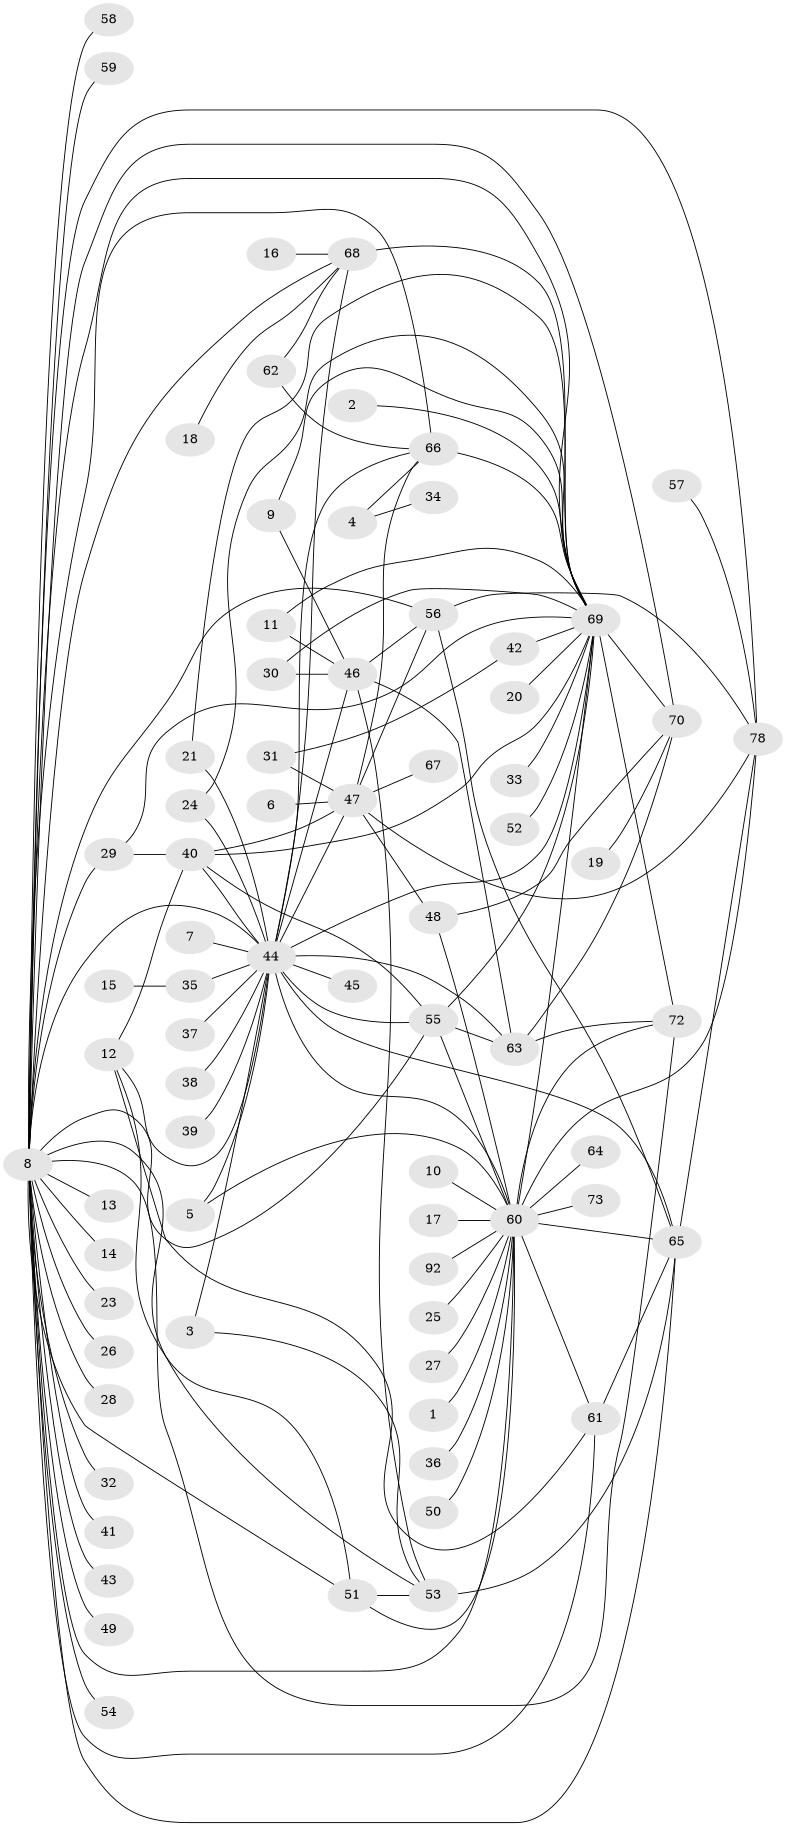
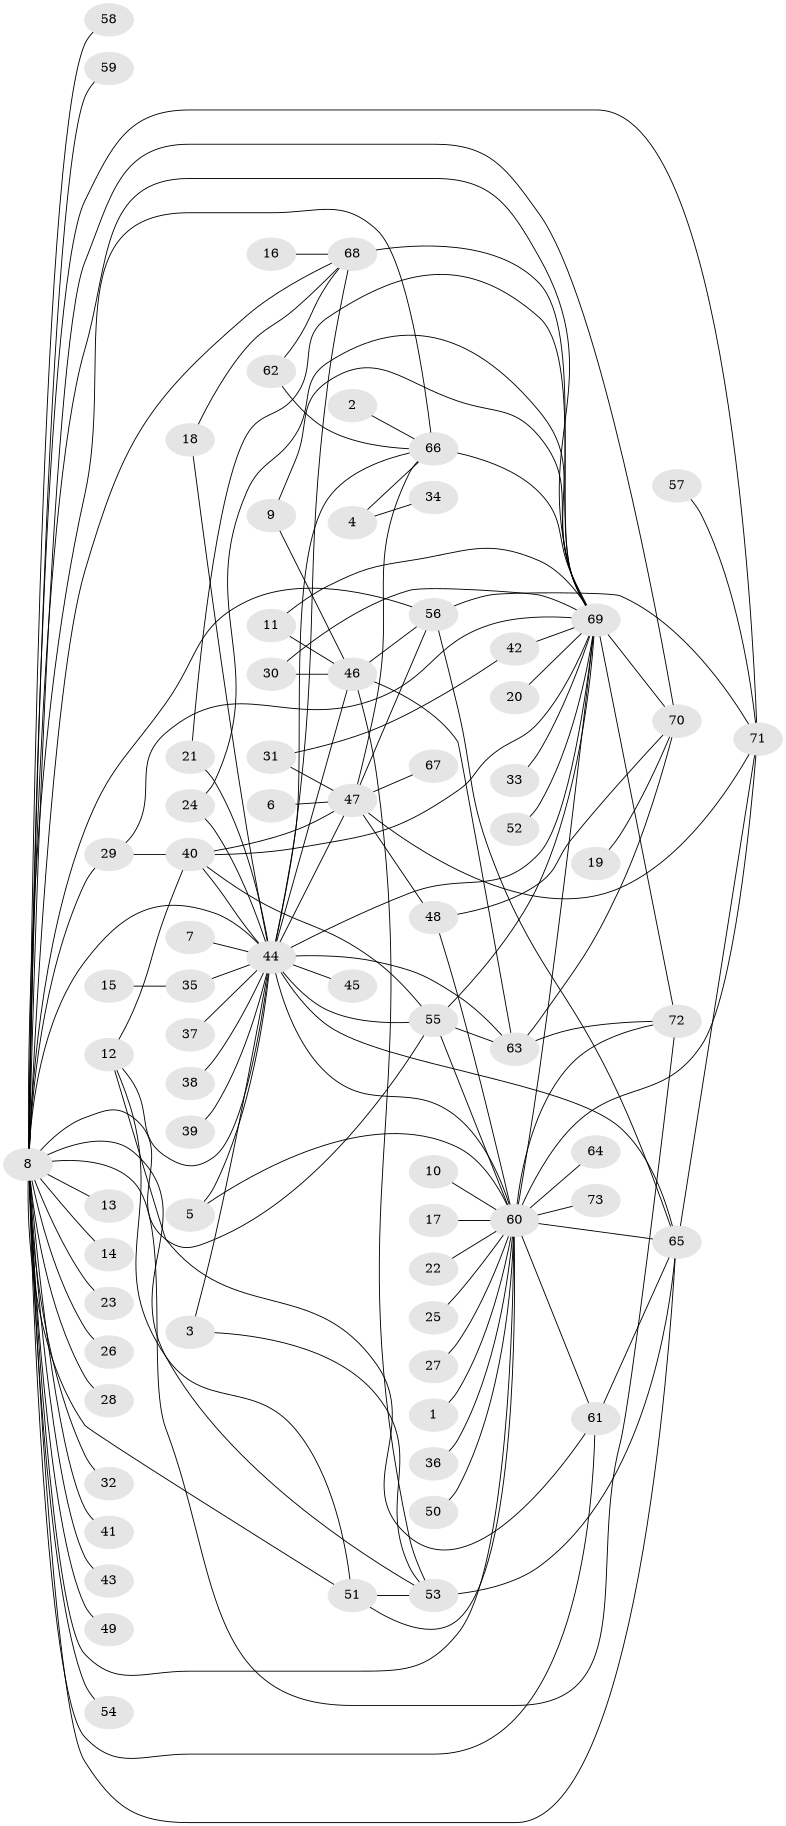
edge "2" -- "69": now "2" -- "66"
edge "18" -- "44": added
node "78": label "78" -> "71"
node "92": label "92" -> "22"
